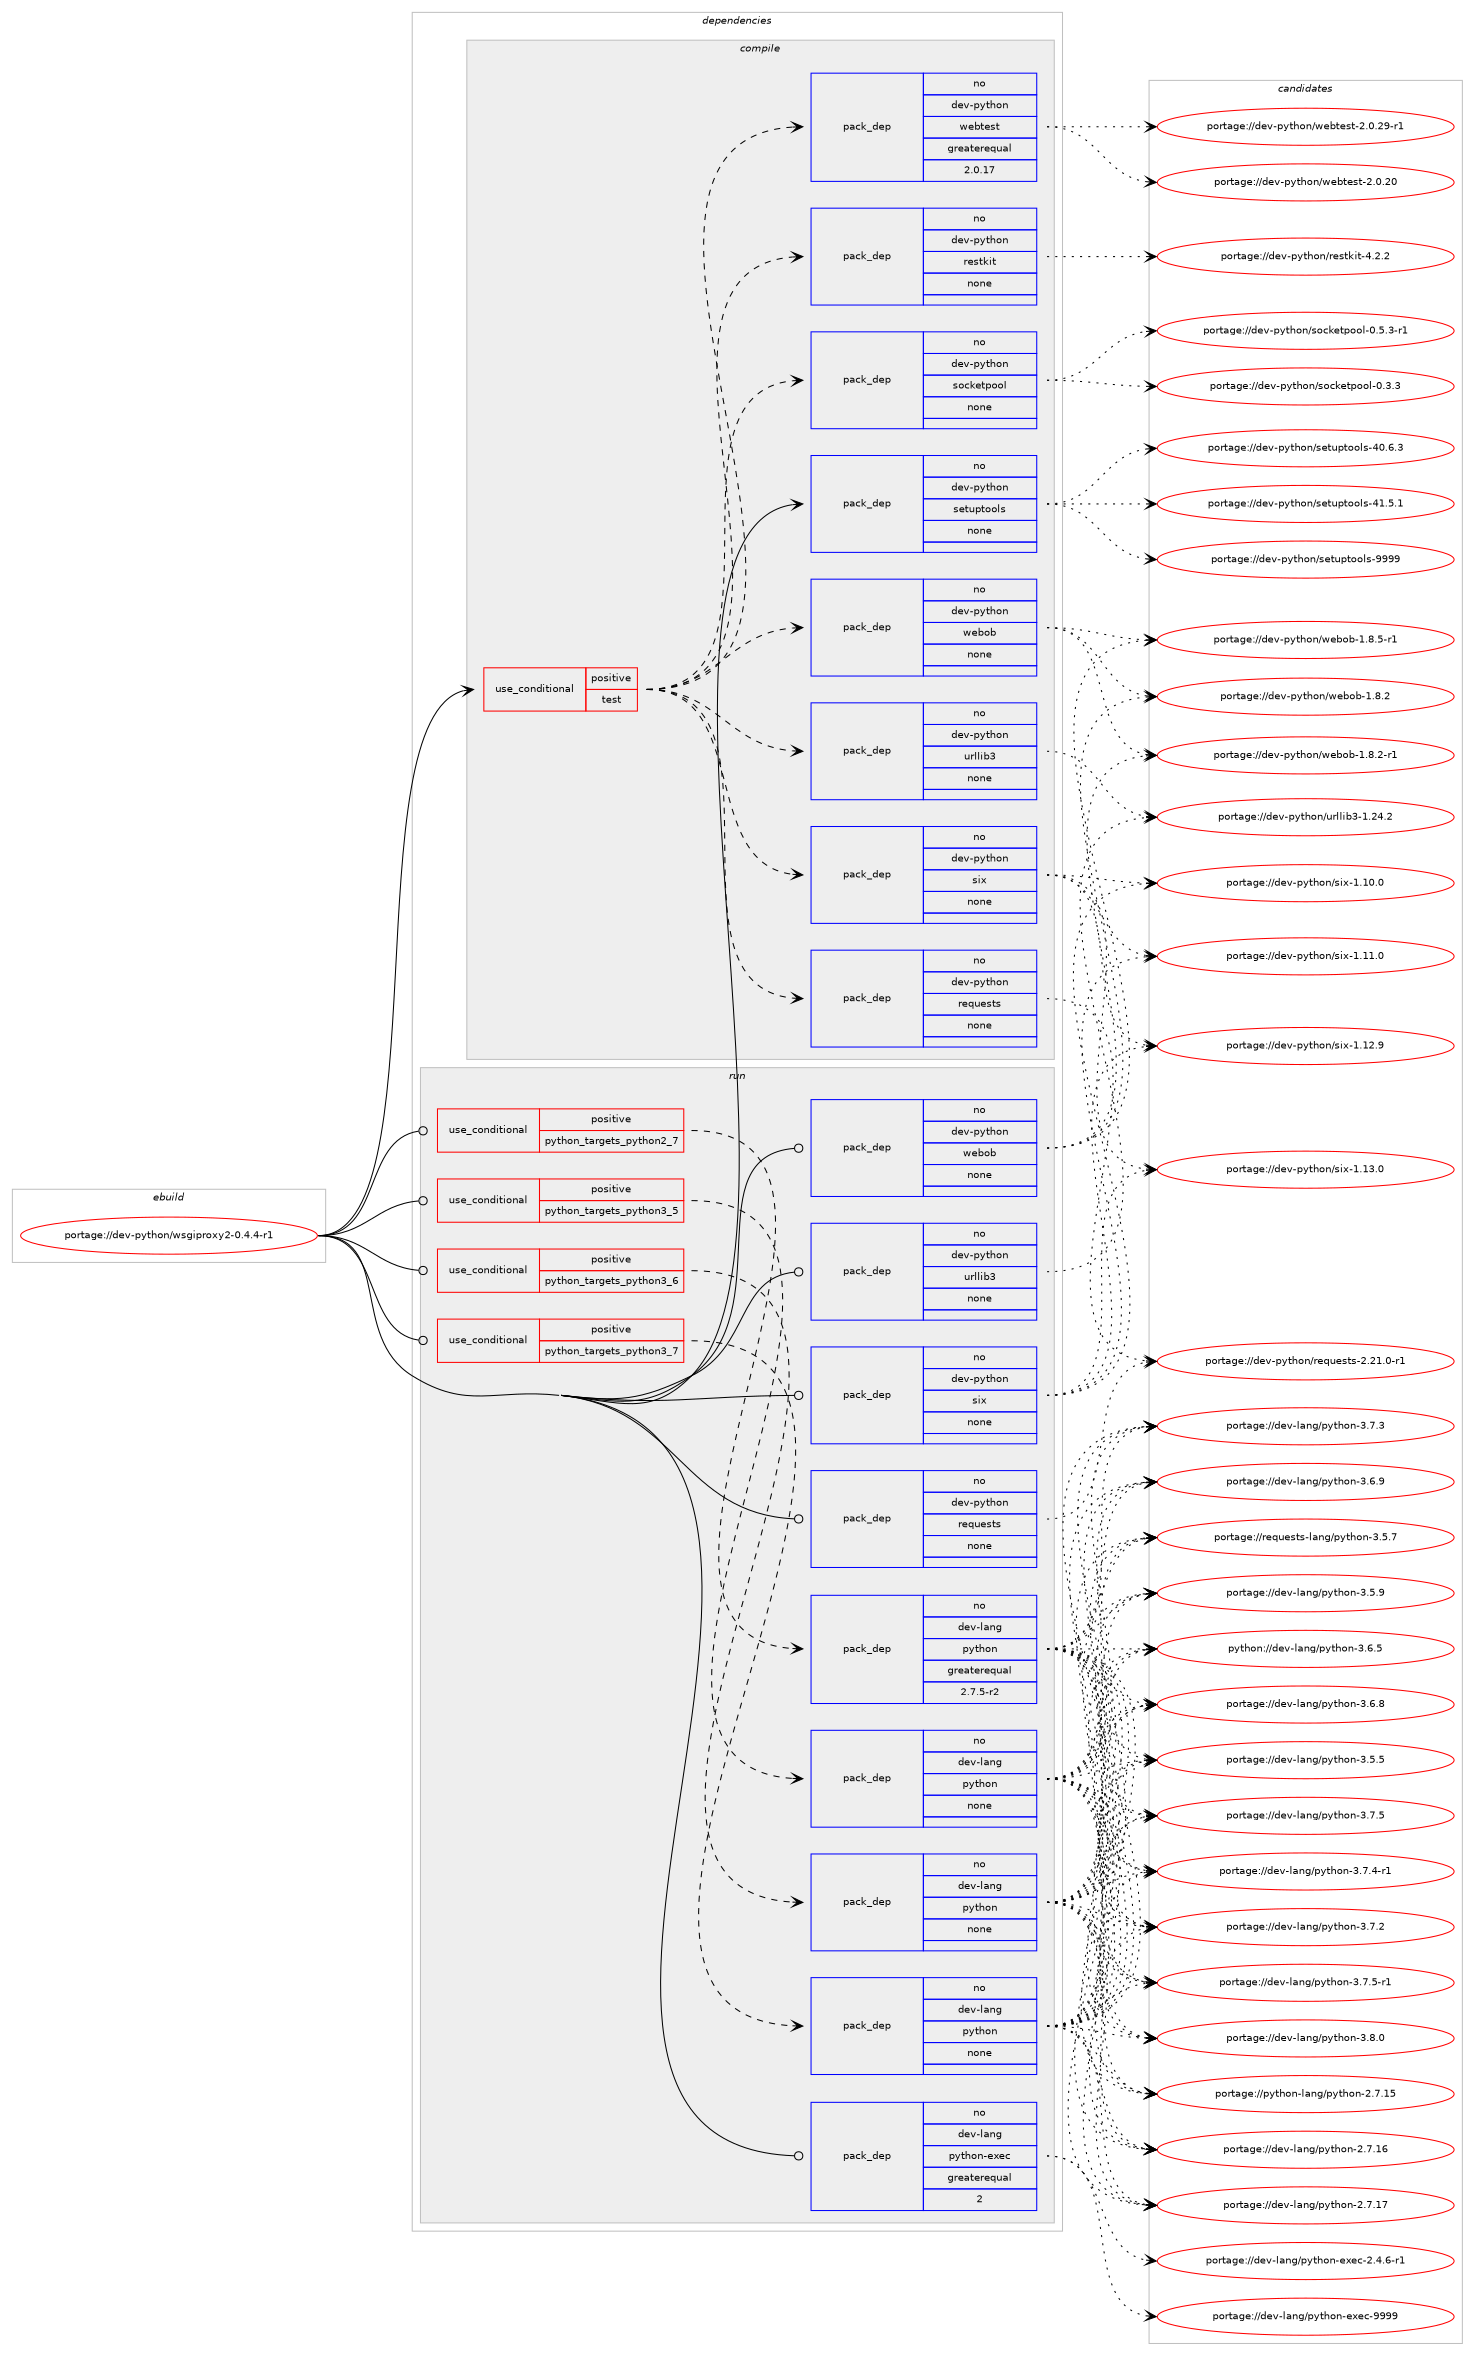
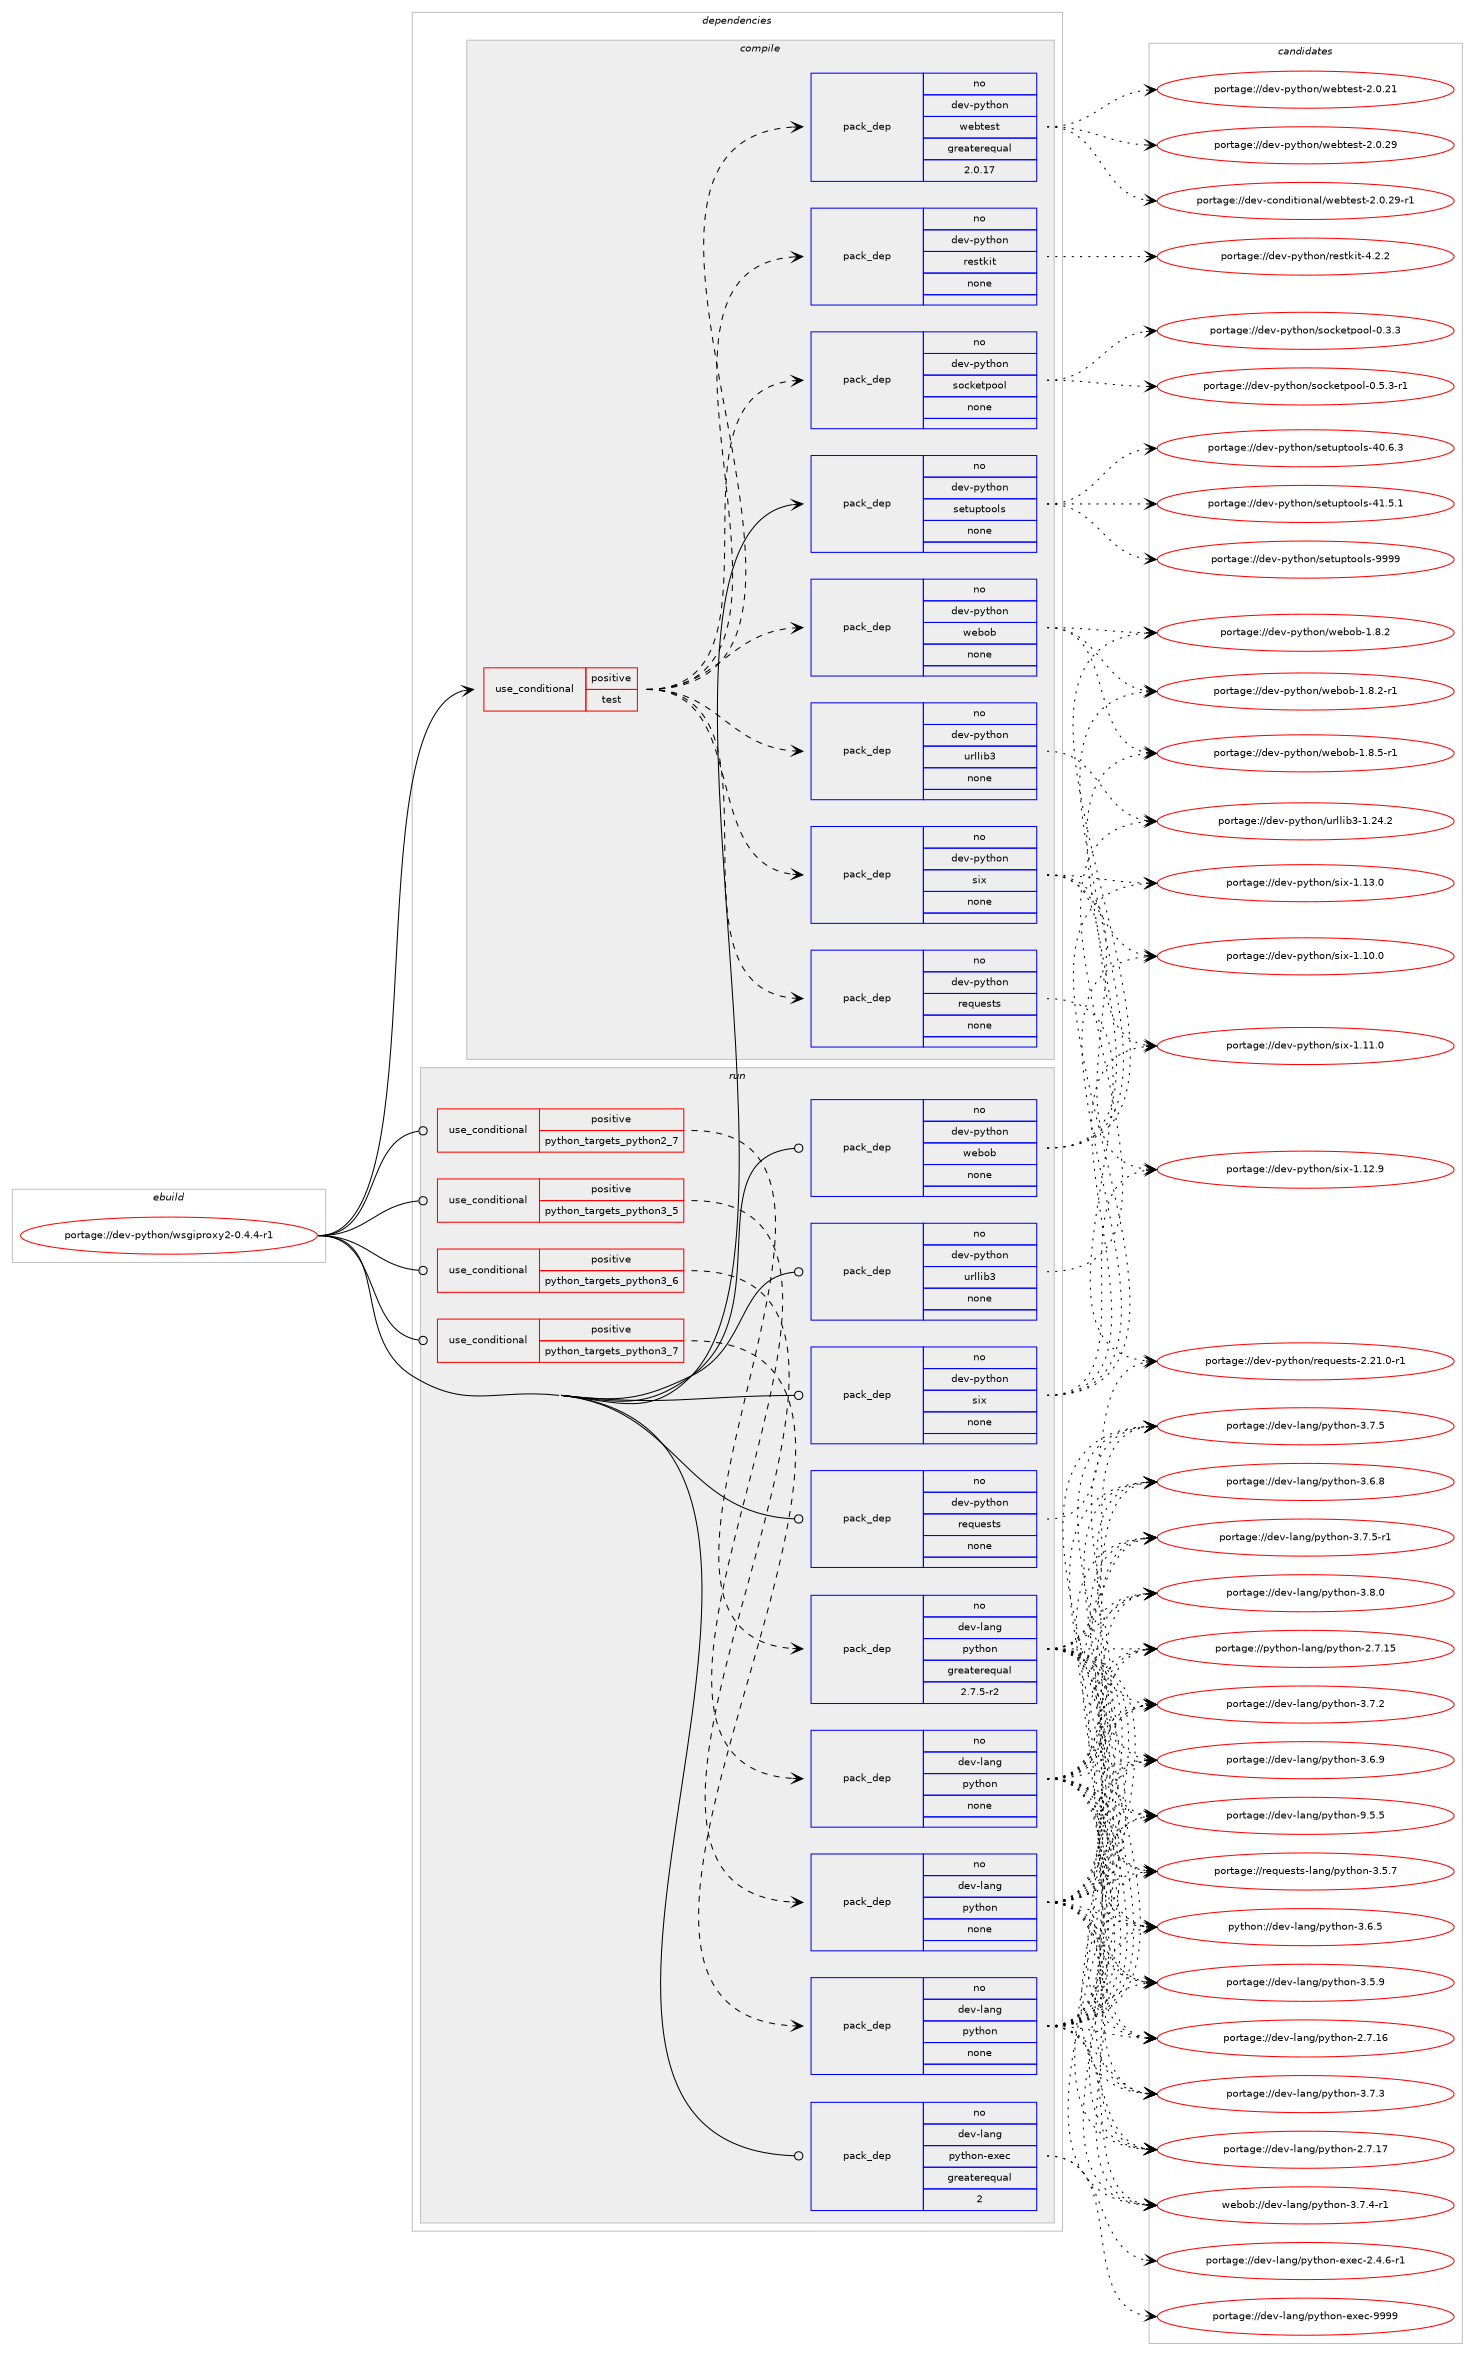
node "portage://dev-python/webtest-2.0.21": added
node "portage://dev-python/webtest-2.0.29-r1": label "portage://dev-python/webtest-2.0.29-r1" -> "portage://dev-conditional/webtest-2.0.29-r1"
node "portage://dev-python/webtest-2.0.20": label "portage://dev-python/webtest-2.0.20" -> "portage://dev-python/webtest-2.0.29"
node "portage://dev-lang/python-3.5.5": label "portage://dev-lang/python-3.5.5" -> "portage://dev-lang/python-9.5.5"
node "portage://dev-lang/python-3.7.4-r1": label "portage://dev-lang/python-3.7.4-r1" -> "webob://dev-lang/python-3.7.4-r1"
